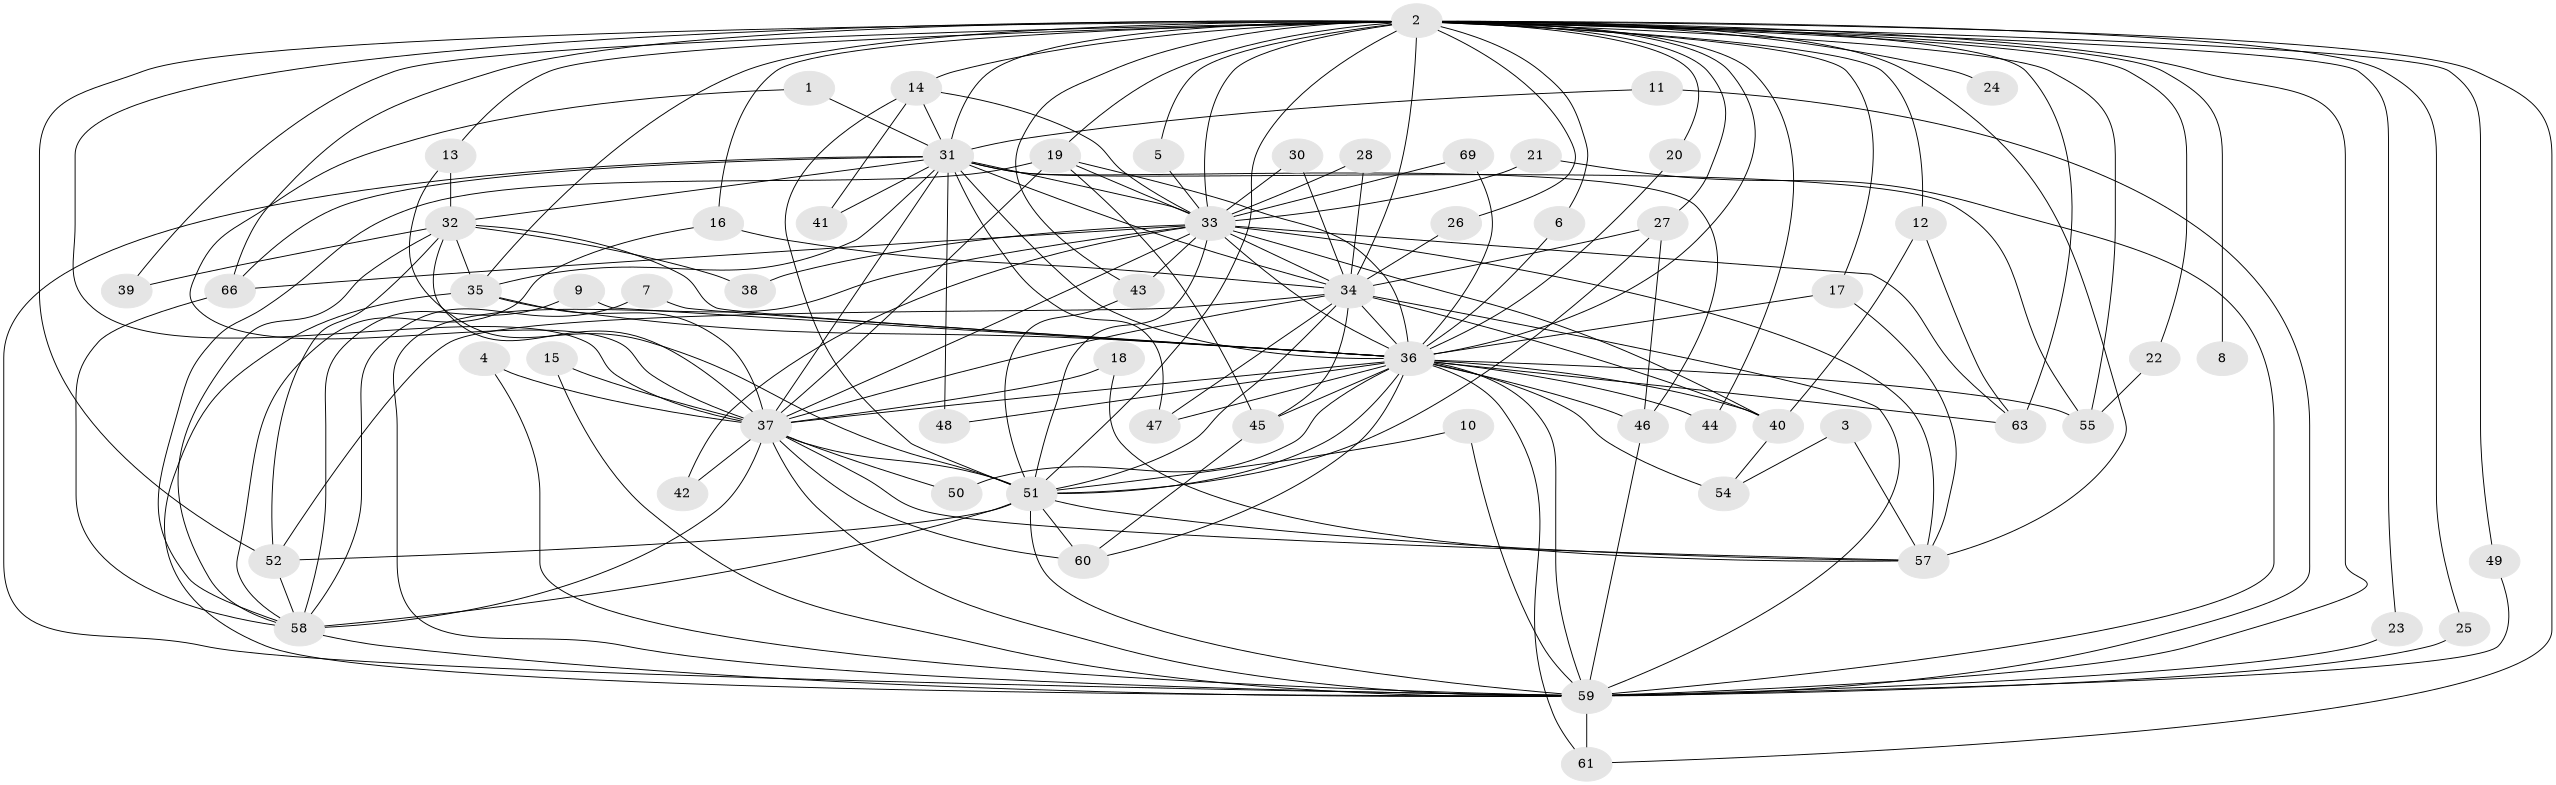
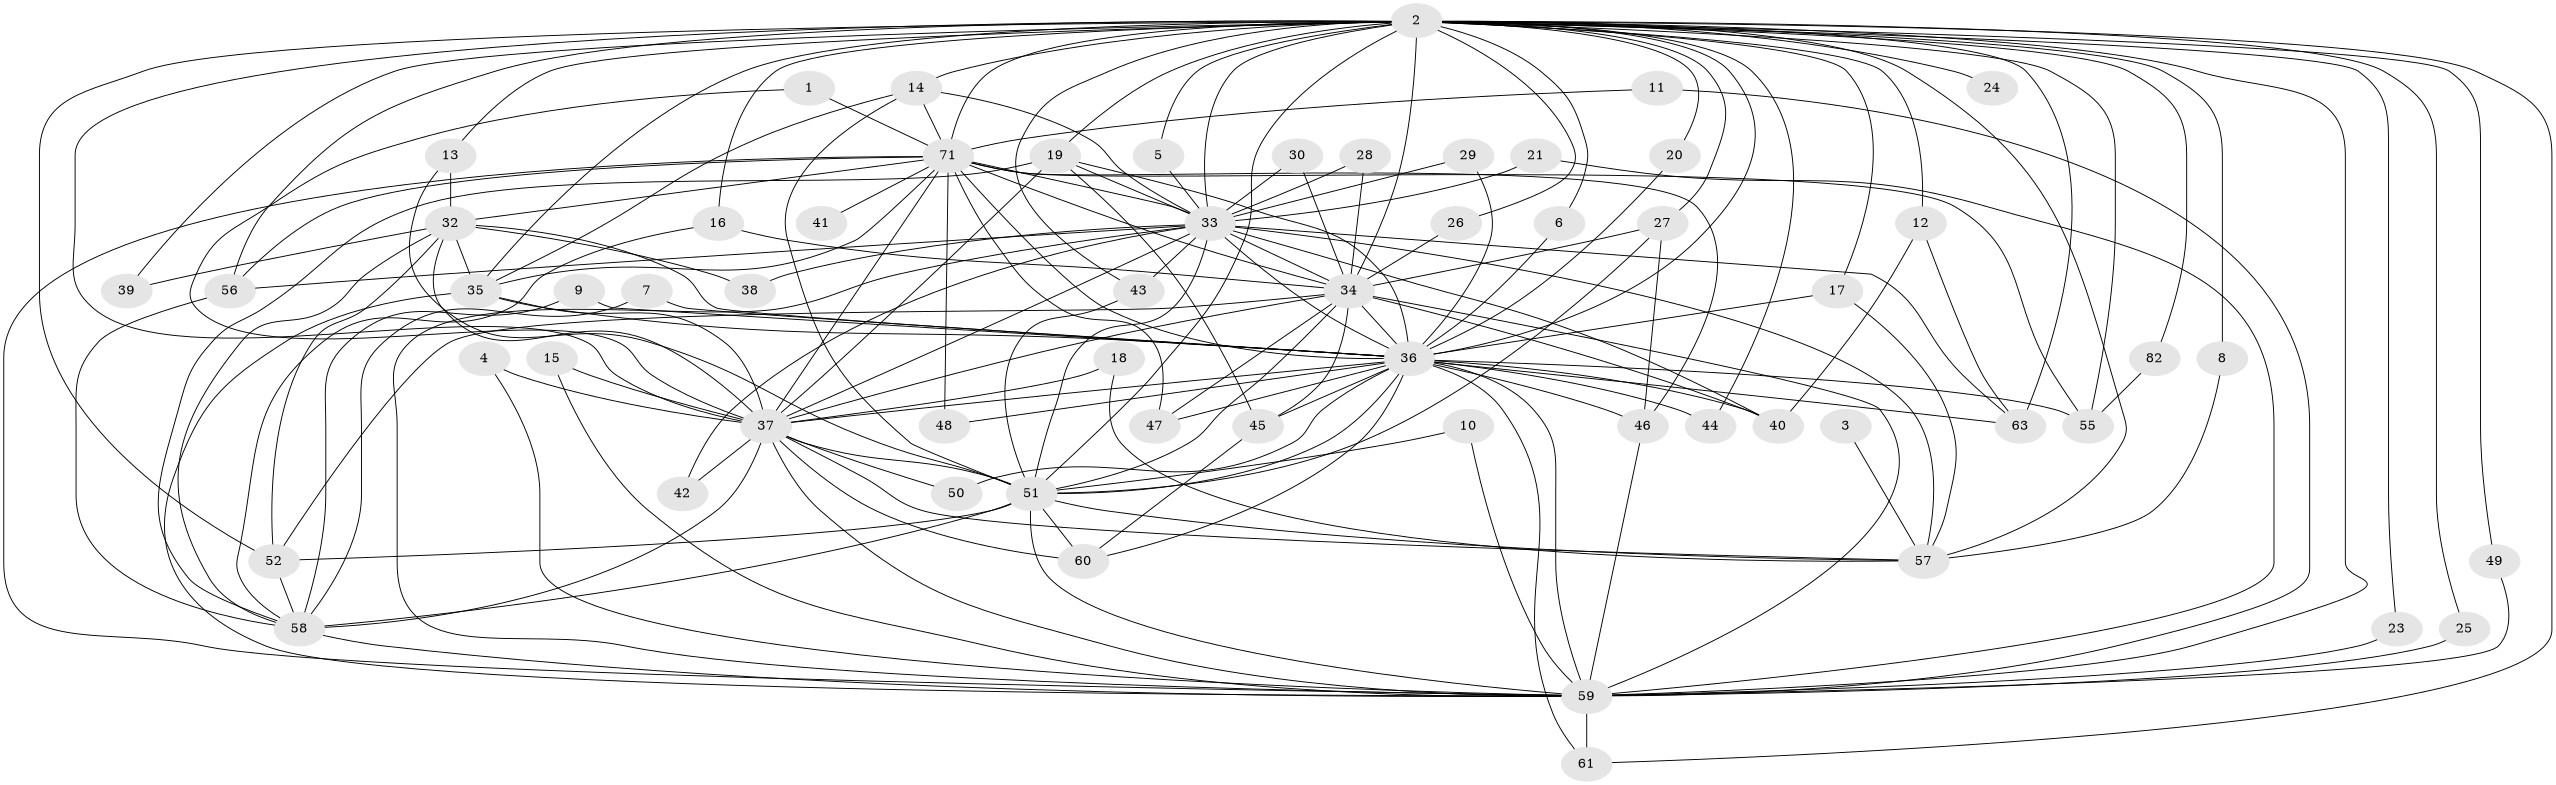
edge "14" -- "41": now "14" -- "35"
node "31": label "31" -> "71"
node "69": label "69" -> "29"
node "66": label "66" -> "56"
node "22": label "22" -> "82"
node "54": removed
edge "8" -- "57": added
